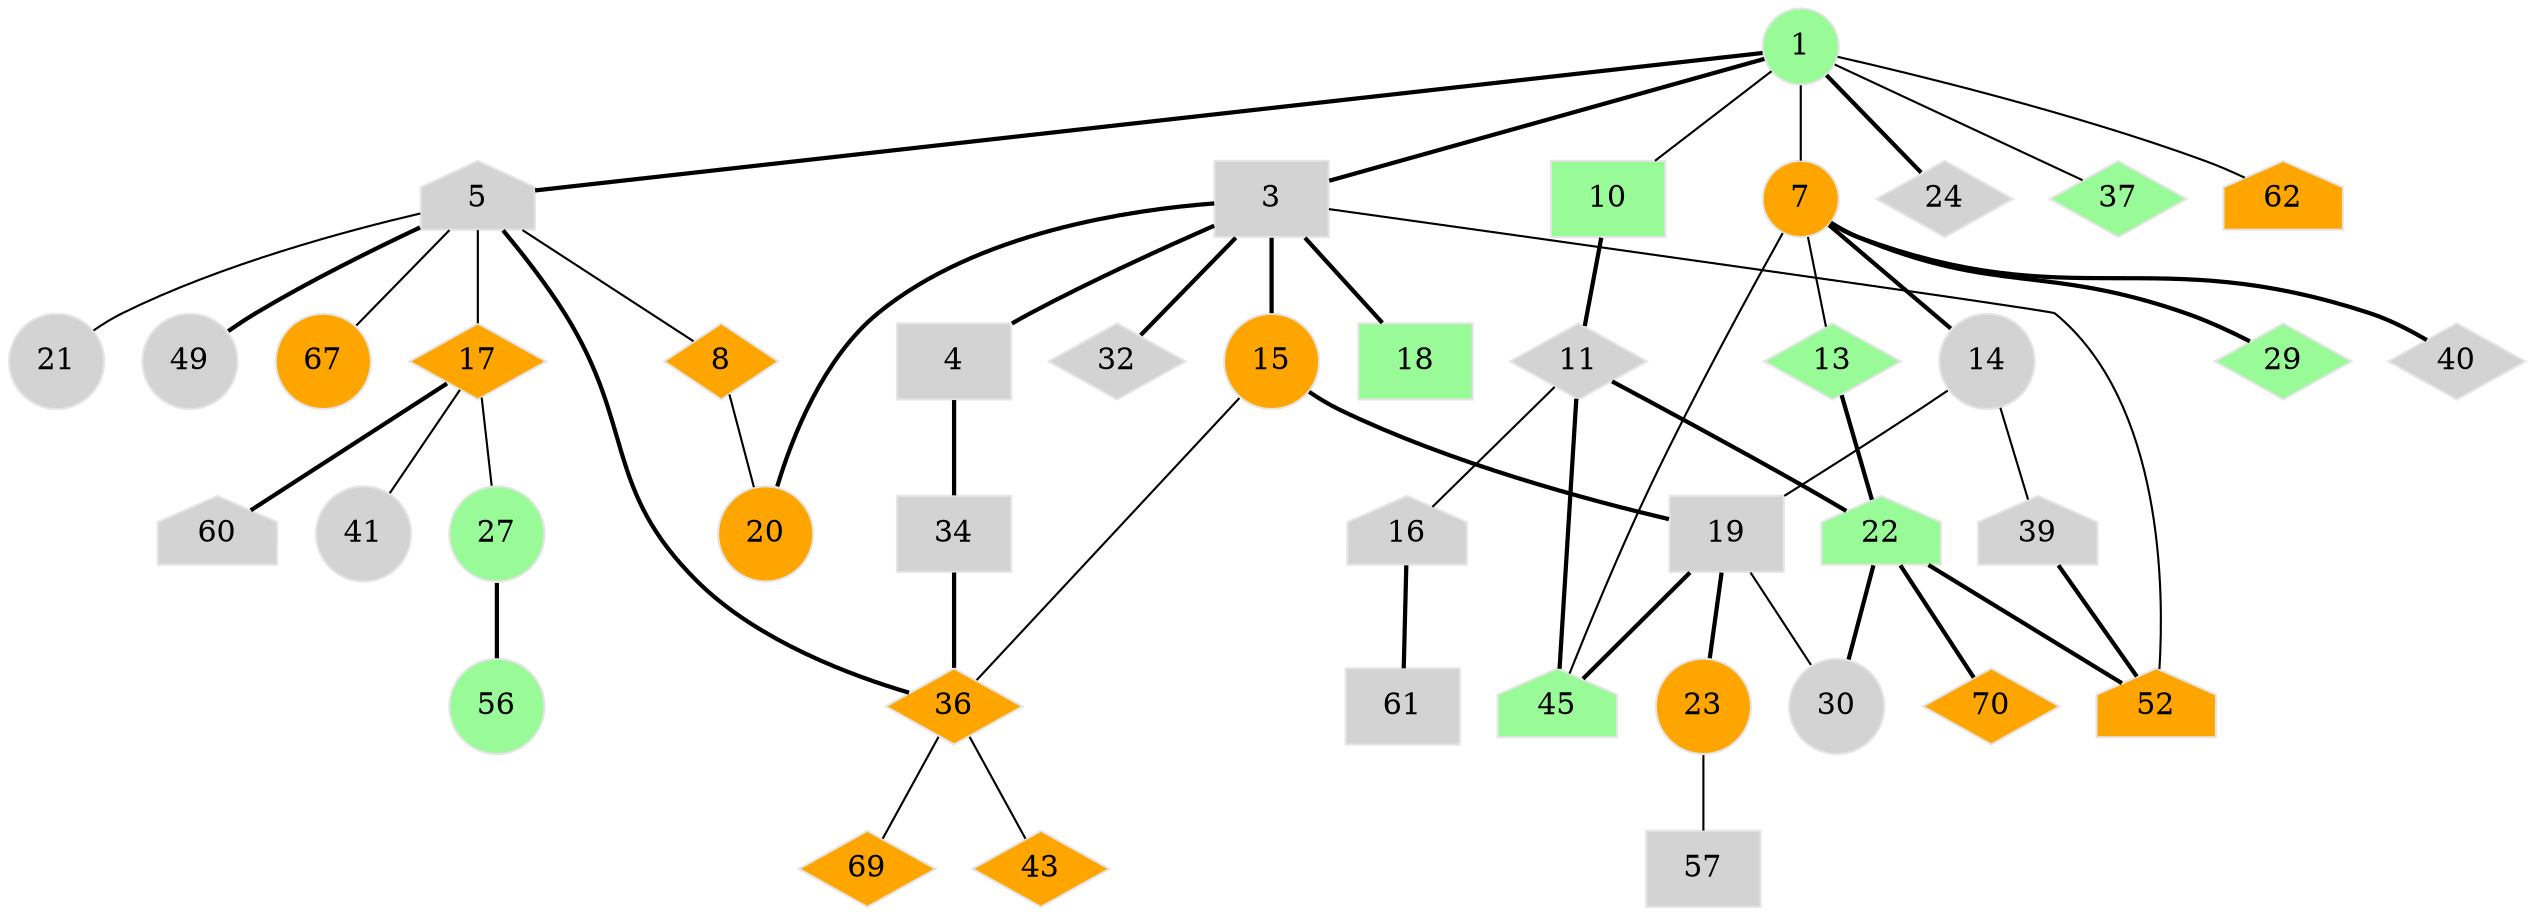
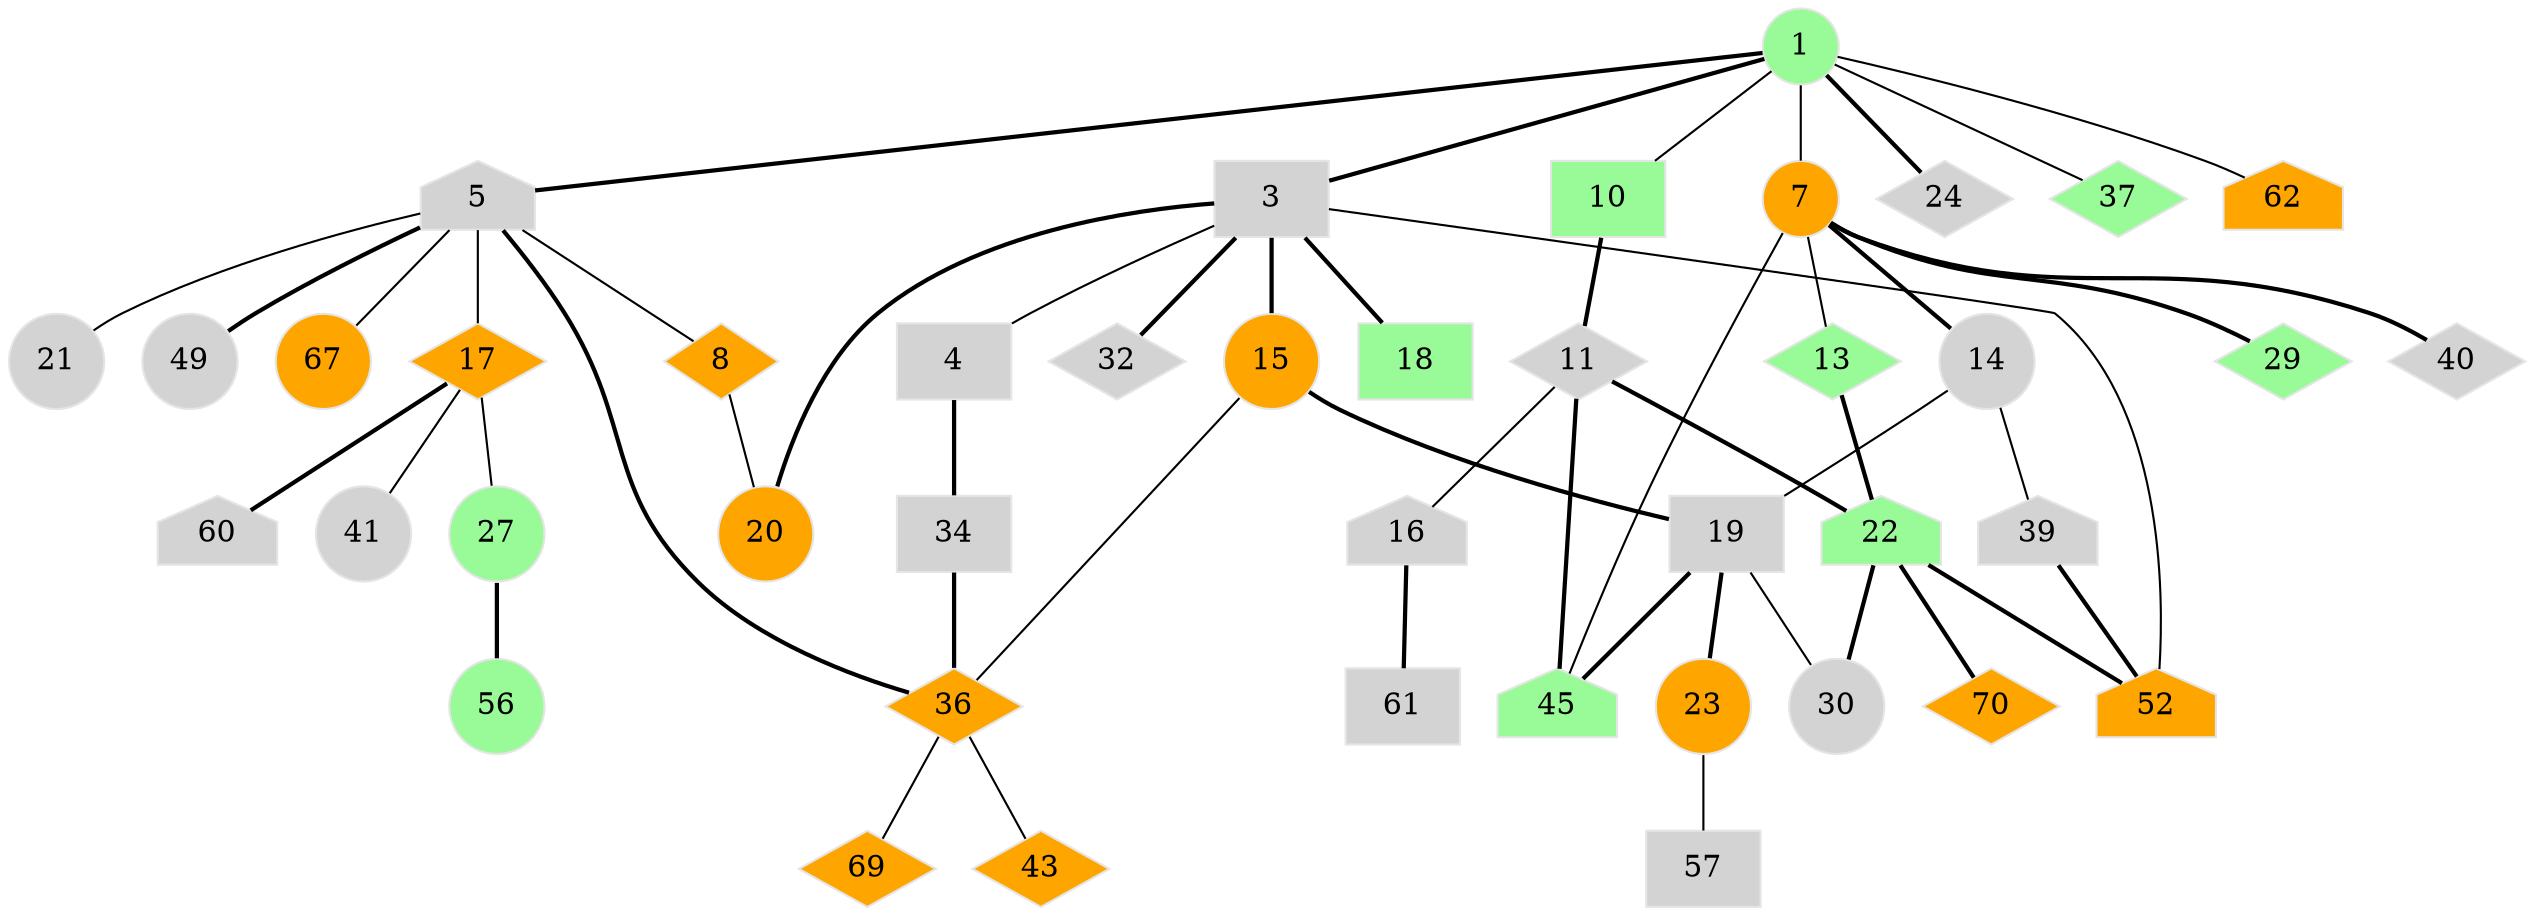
edge "3" -- "4": style bold -> solid
